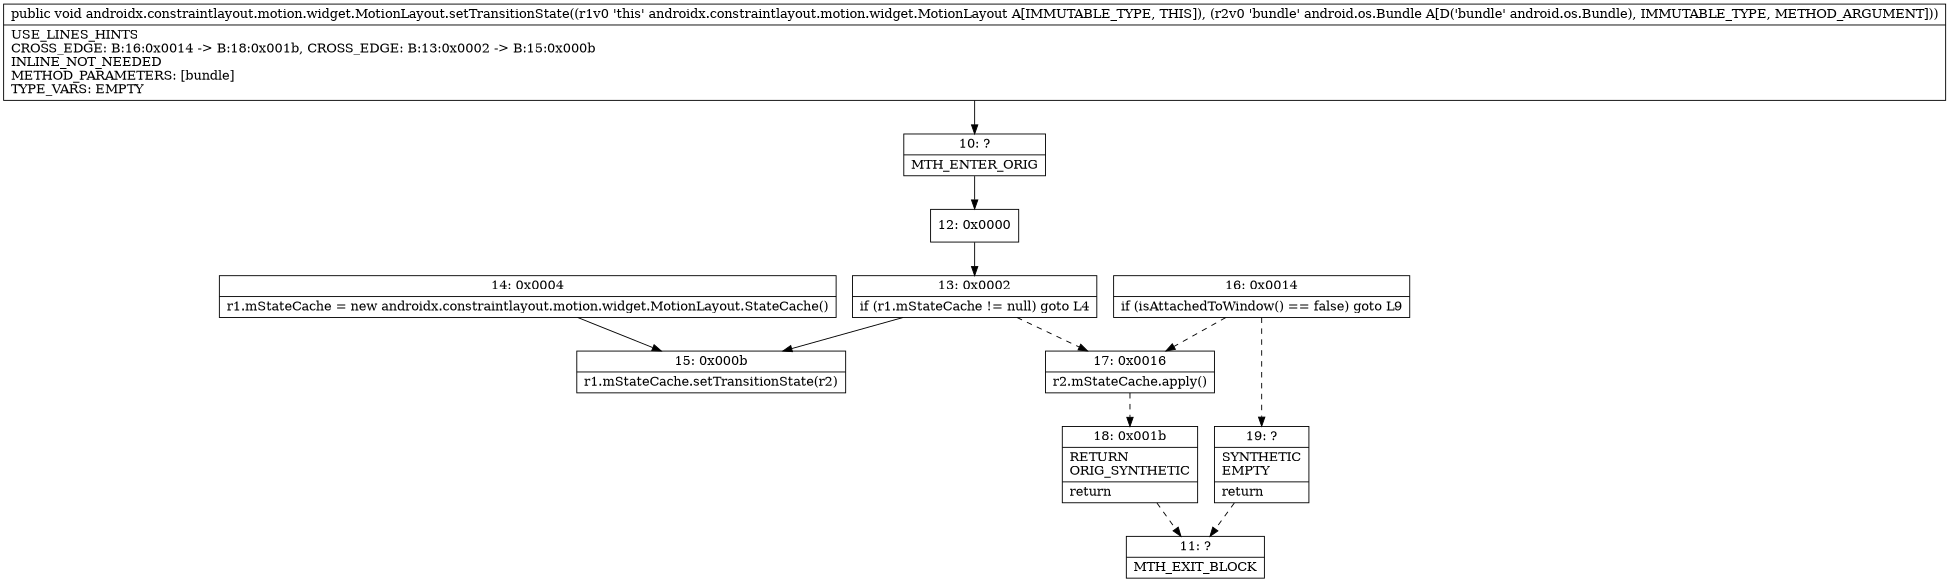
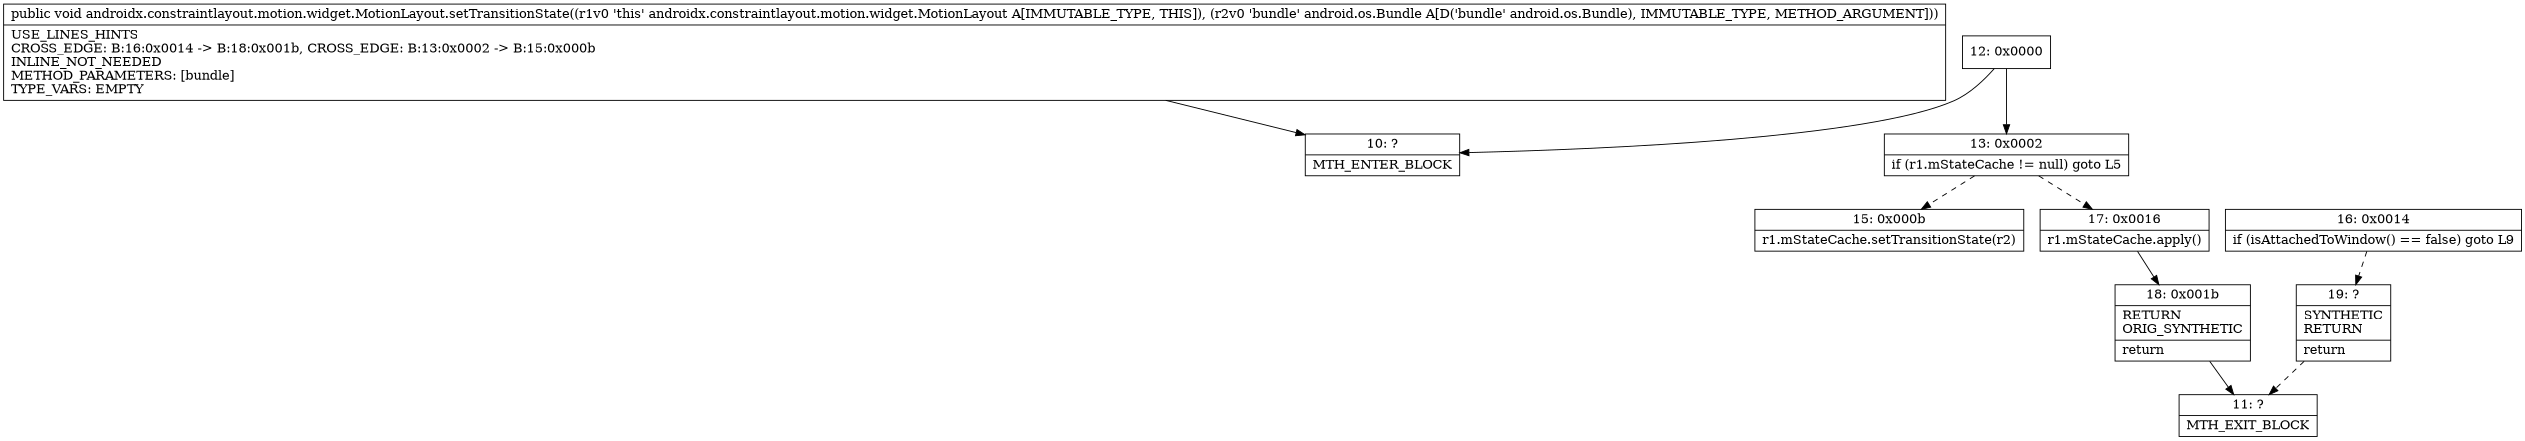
node "10: ?": text "MTH_ENTER_ORIG" -> "MTH_ENTER_BLOCK"
edge "10: ?" -> "12: 0x0000": reversed
node "14: 0x0004": removed
node "13: 0x0002": text "if (r1.mStateCache != null) goto L4" -> "if (r1.mStateCache != null) goto L5"
edge "16: 0x0014" -> "17: 0x0016": removed
edge "13: 0x0002" -> "15: 0x000b": style solid -> dashed
node "17: 0x0016": text "r2.mStateCache.apply()" -> "r1.mStateCache.apply()"
edge "17: 0x0016" -> "18: 0x001b": style dashed -> solid
node "19: ?": text "EMPTY" -> "RETURN"
edge "18: 0x001b" -> "11: ?": style dashed -> solid
